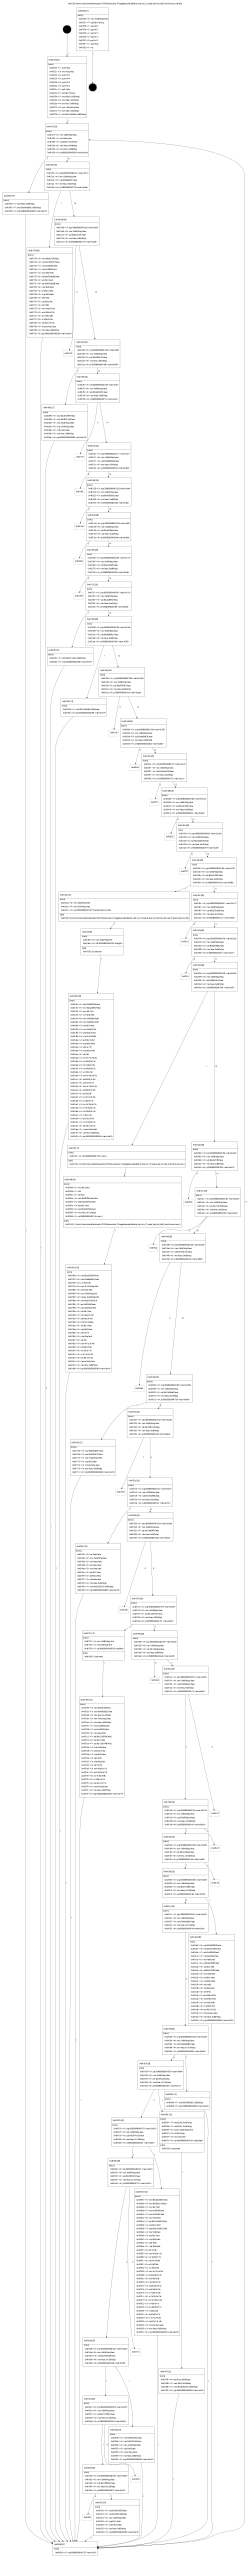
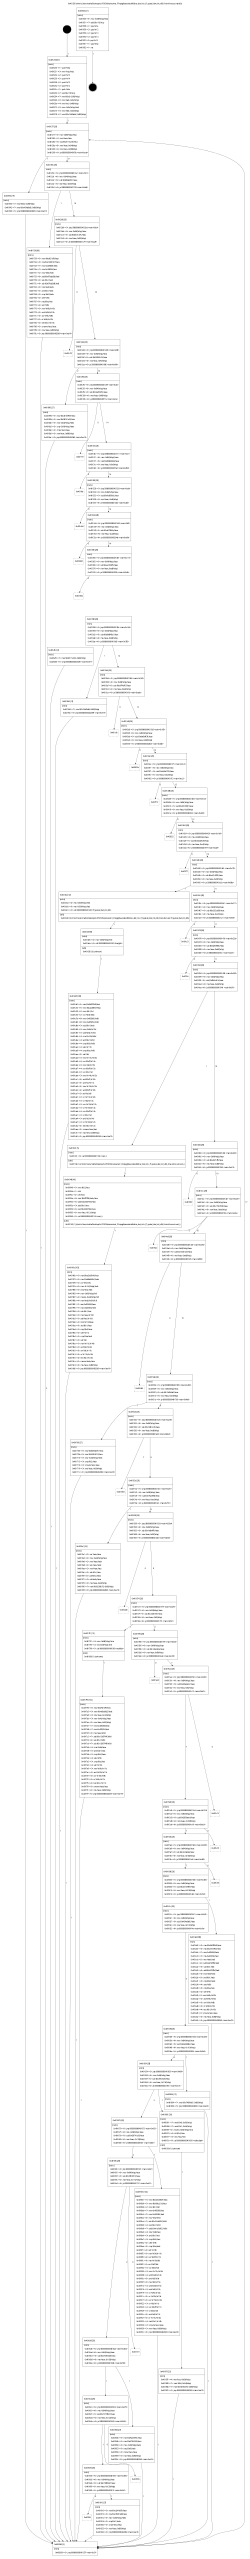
node "0x40137c [28]": removed
edge "0x401600 [28]" -> "0x40161c [28]": removed, label "6"
